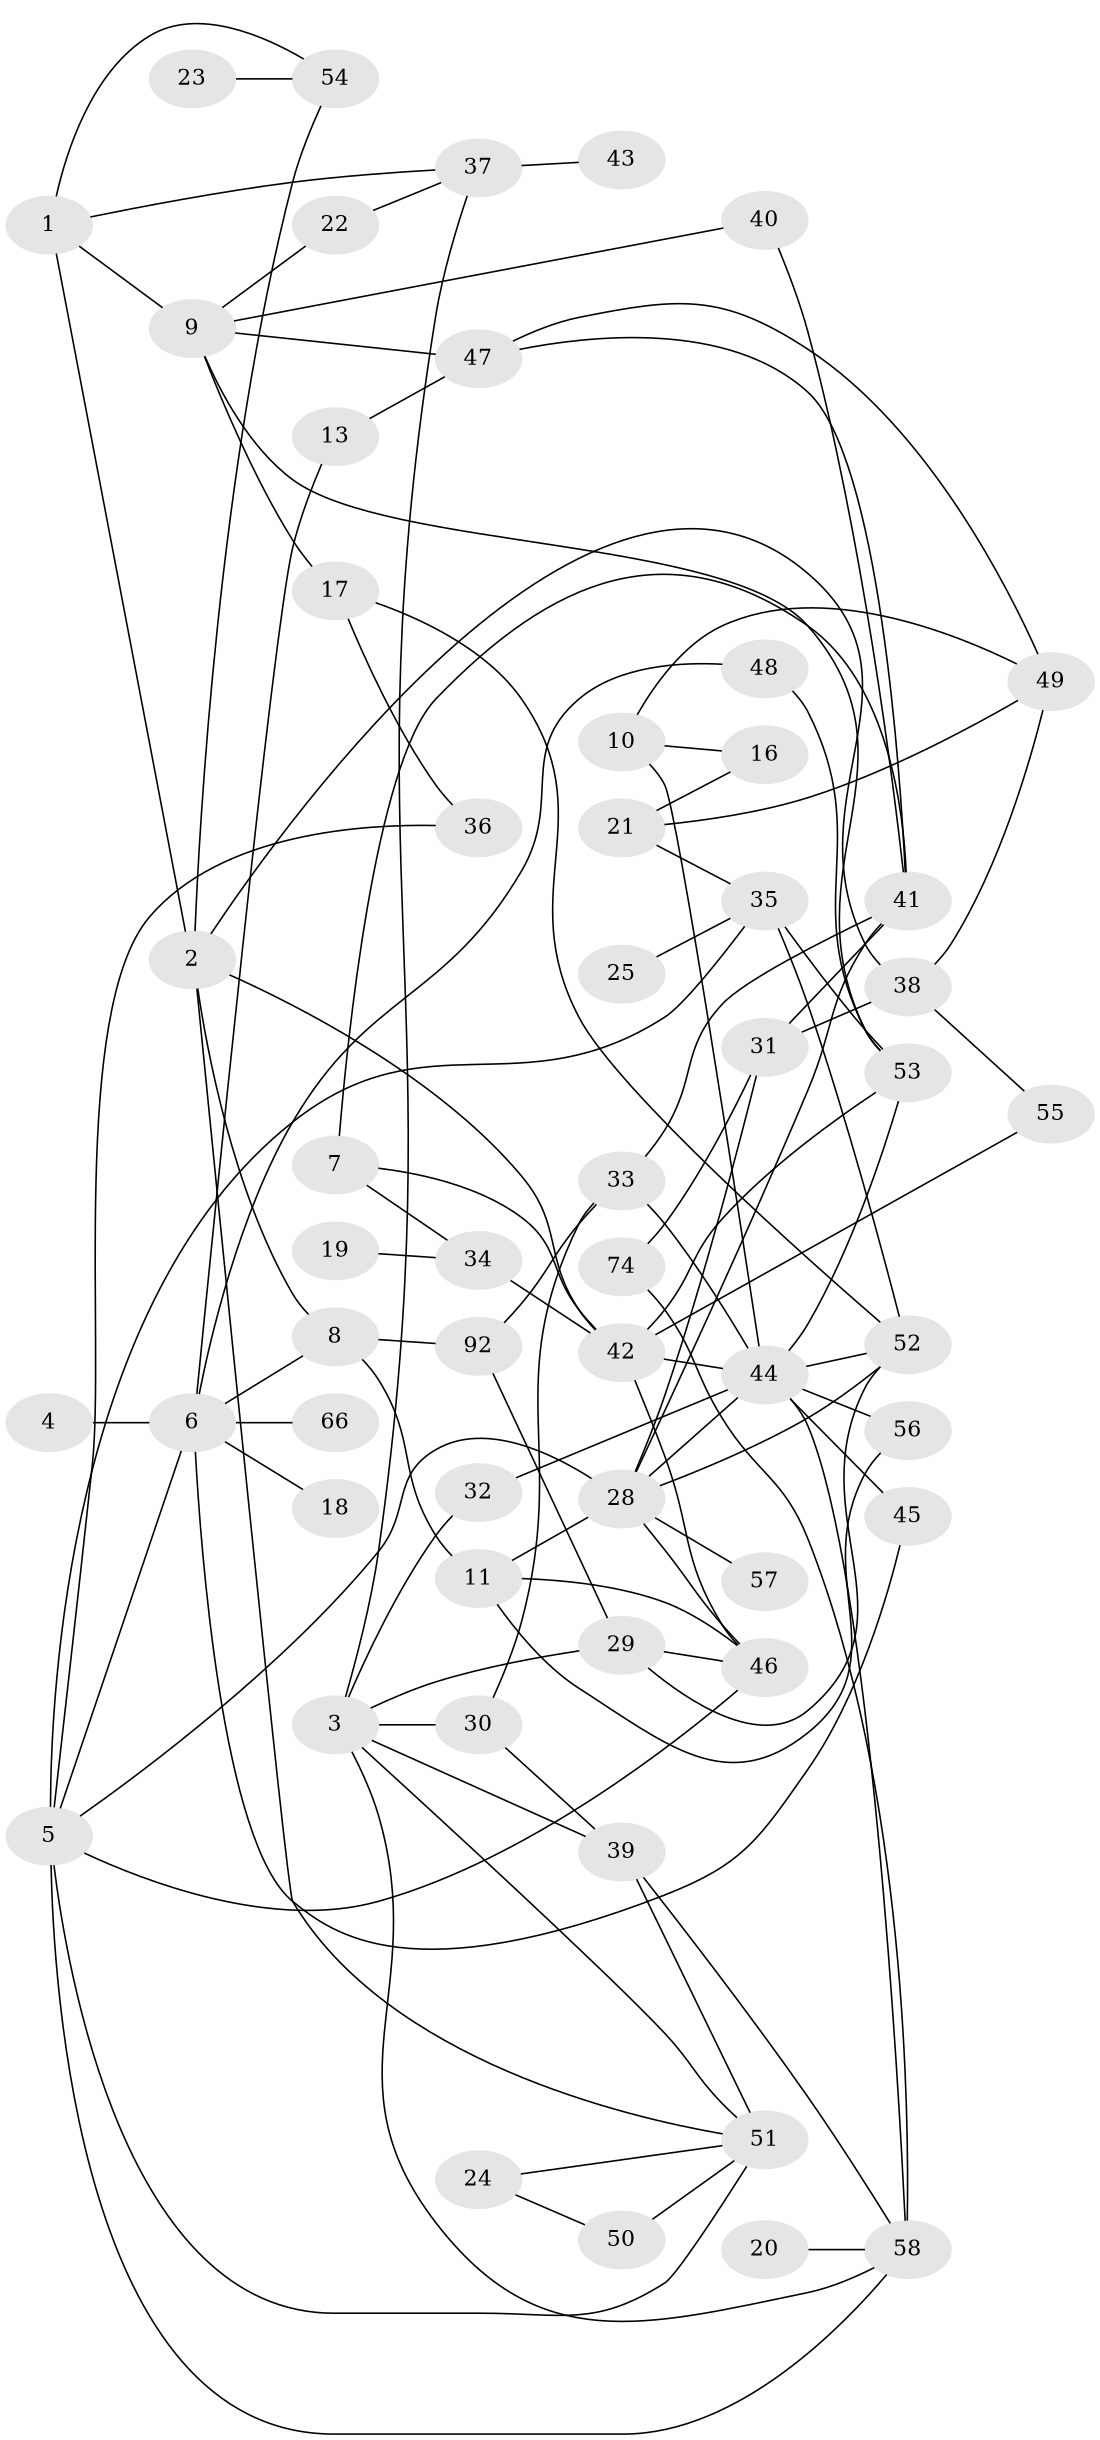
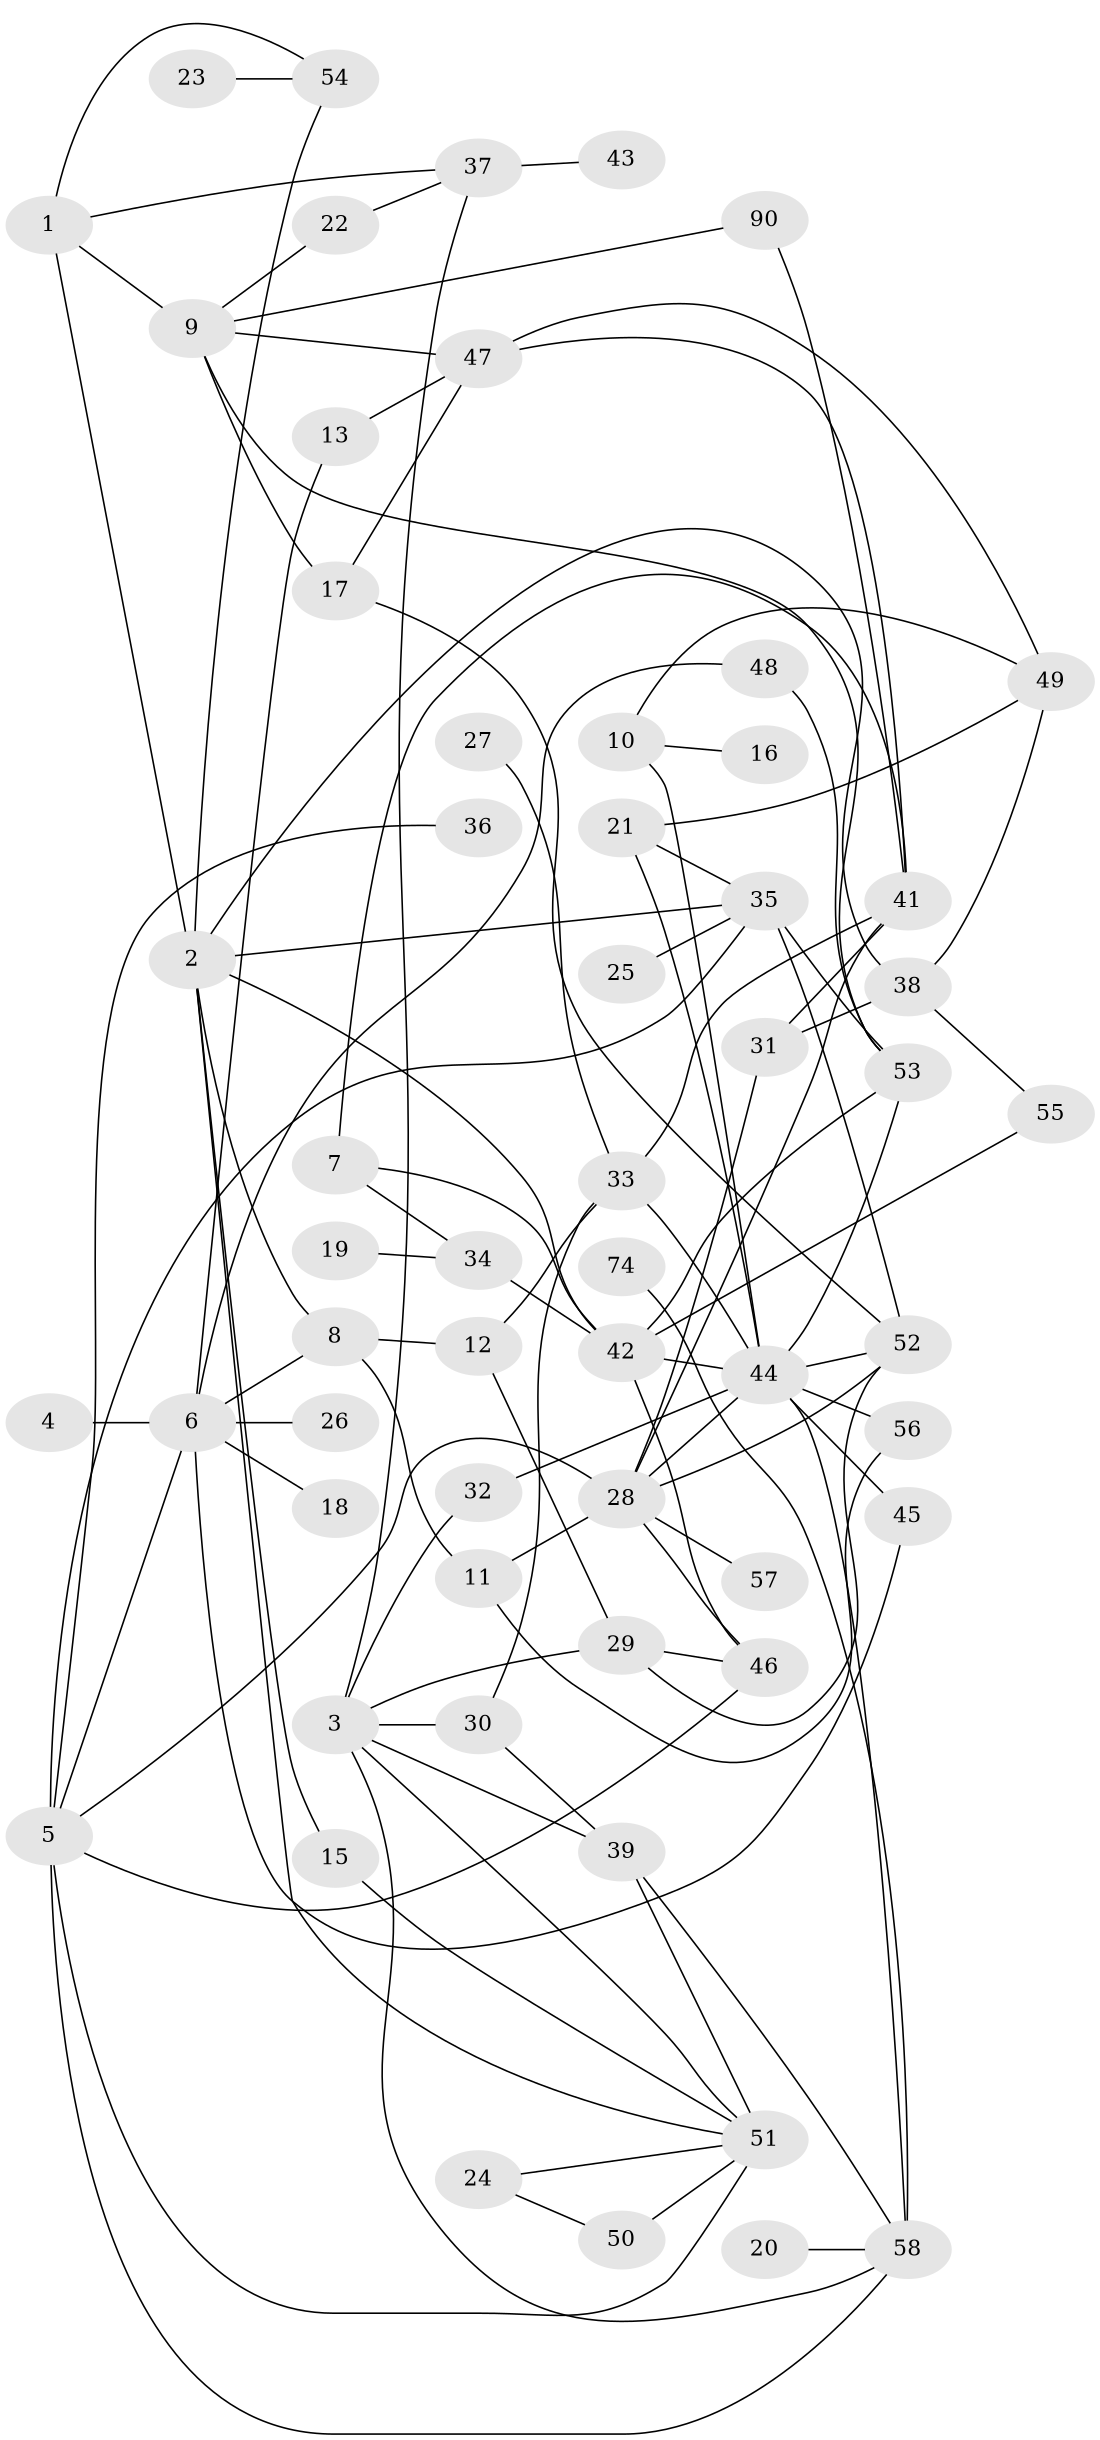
node "40": label "40" -> "90"
edge "17" -- "36": now "17" -- "47"
node "27": added
edge "16" -- "21": now "44" -- "21"
edge "35" -- "2": added
edge "31" -- "74": removed
node "92": label "92" -> "12"
node "66": label "66" -> "26"
edge "11" -- "46": removed
node "15": added
